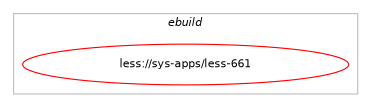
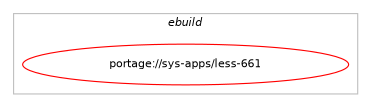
node "less://sys-apps/less-661": label "less://sys-apps/less-661" -> "portage://sys-apps/less-661"
